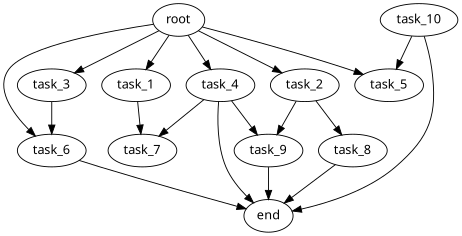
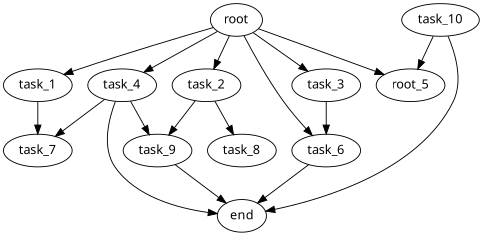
node "task_5": label "task_5" -> "root_5"
edge "task_8" -> "end": removed
